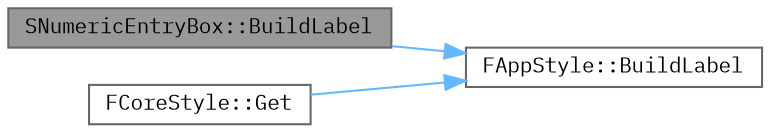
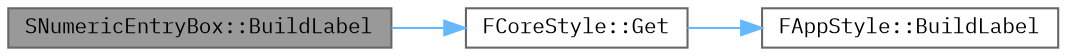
edge "SNumericEntryBox::BuildLabel" -> "FAppStyle::BuildLabel": now "SNumericEntryBox::BuildLabel" -> "FCoreStyle::Get"
